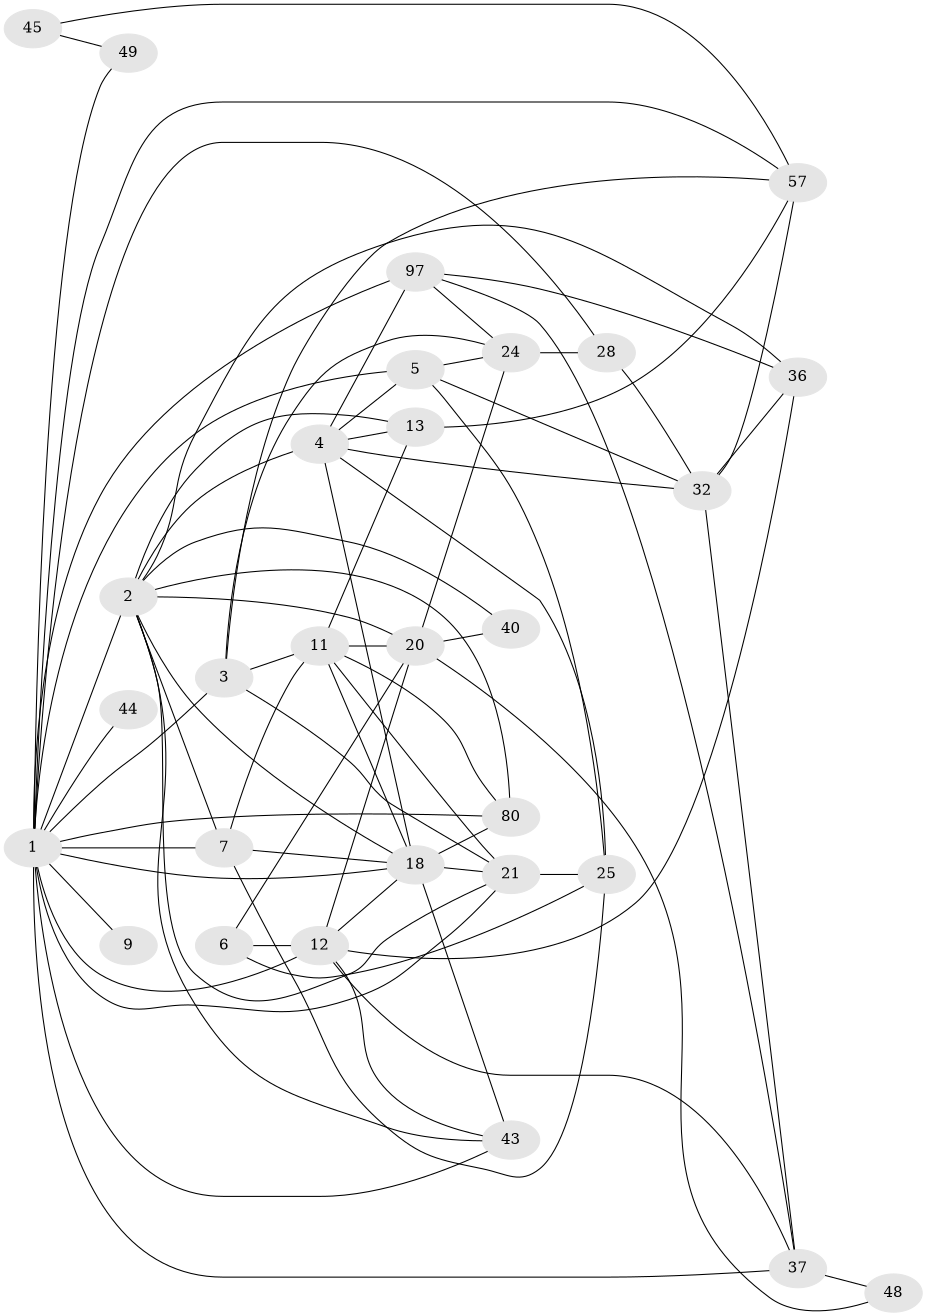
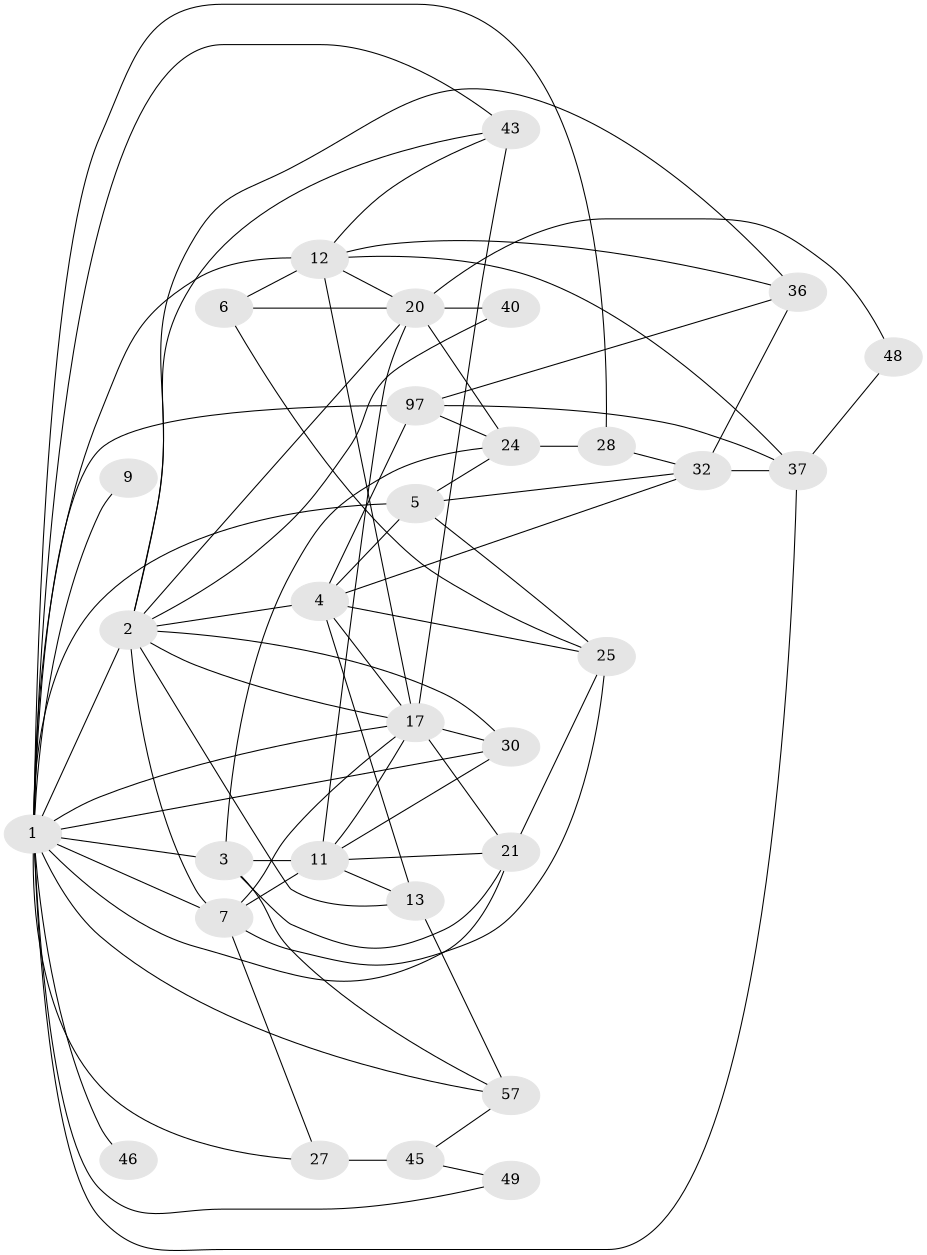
edge "57" -- "32": removed
node "44": label "44" -> "46"
node "80": label "80" -> "30"
node "18": label "18" -> "17"
edge "2" -- "21": removed
node "27": added
